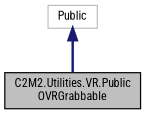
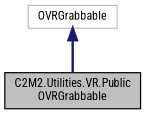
node "Public": label "Public" -> "OVRGrabbable"
